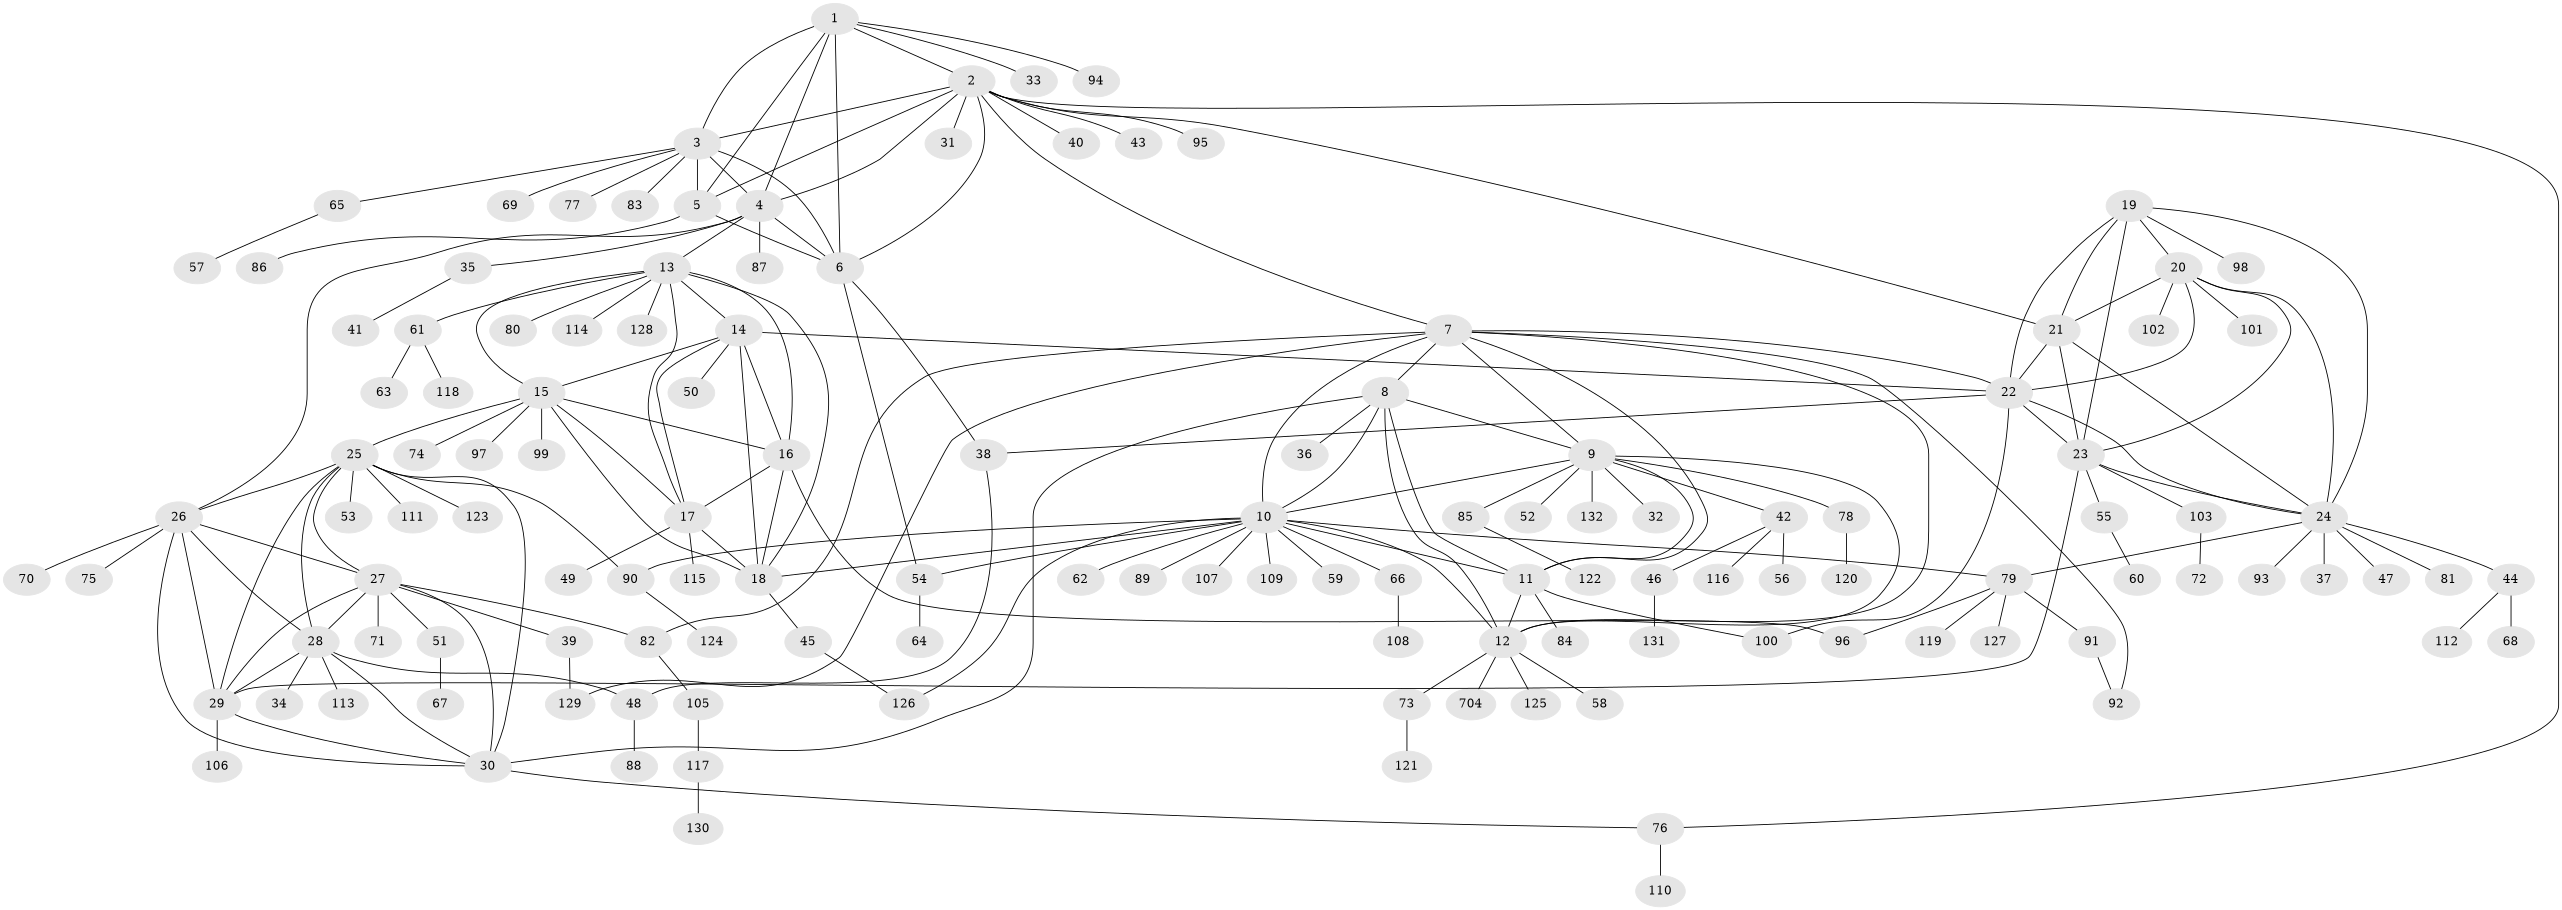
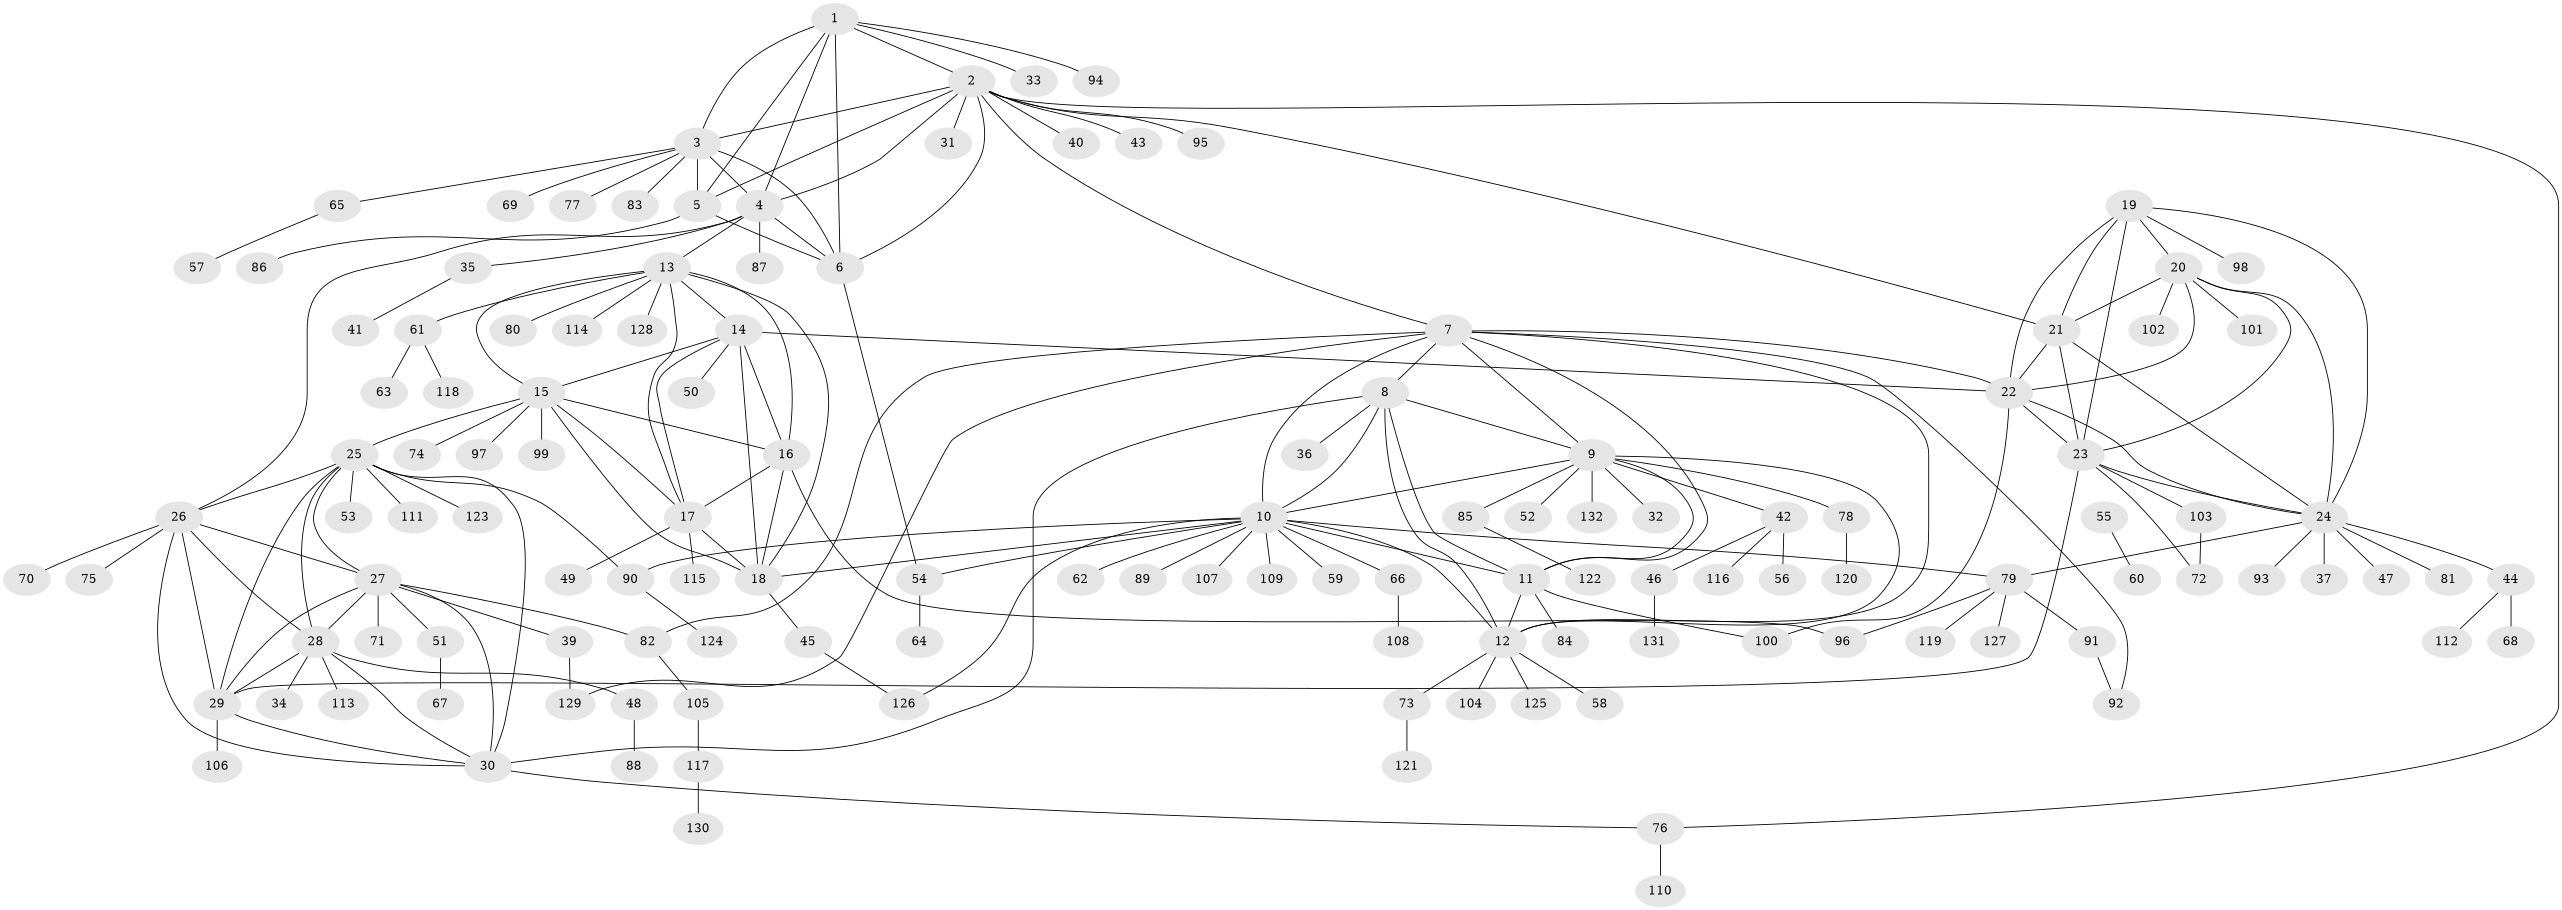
node "38": removed
edge "23" -- "55": now "23" -- "72"
node "704": label "704" -> "104"
